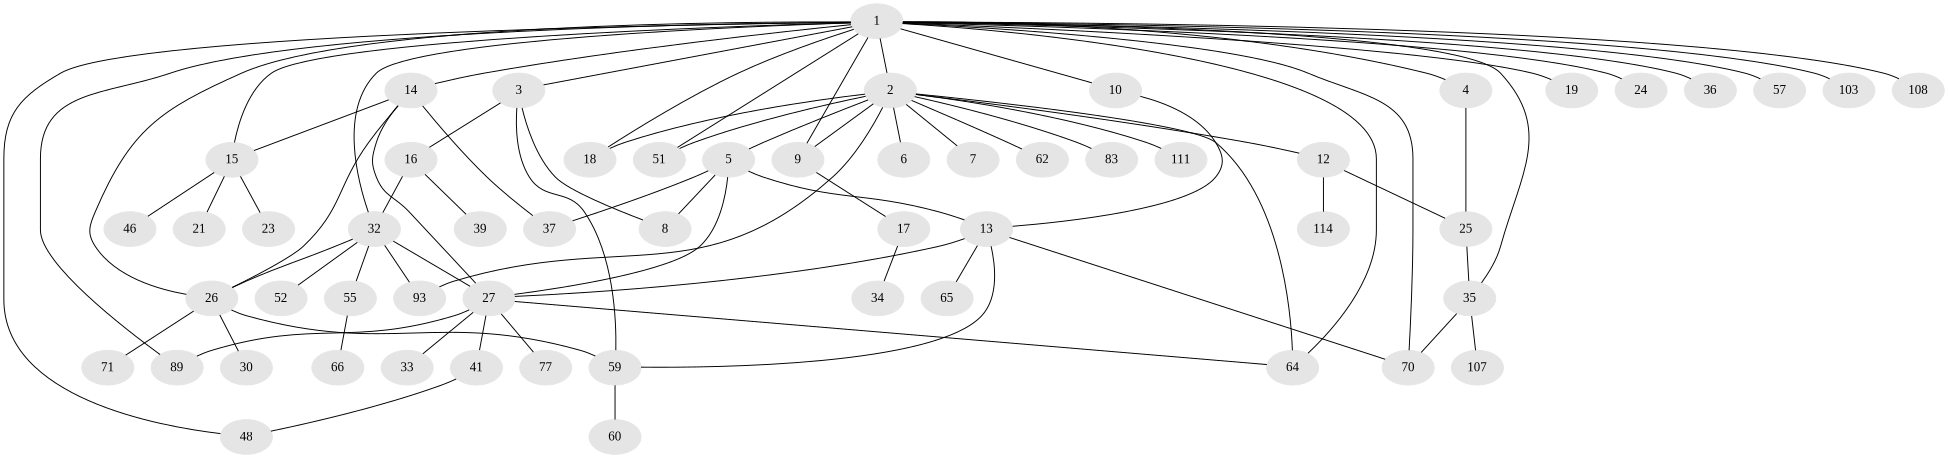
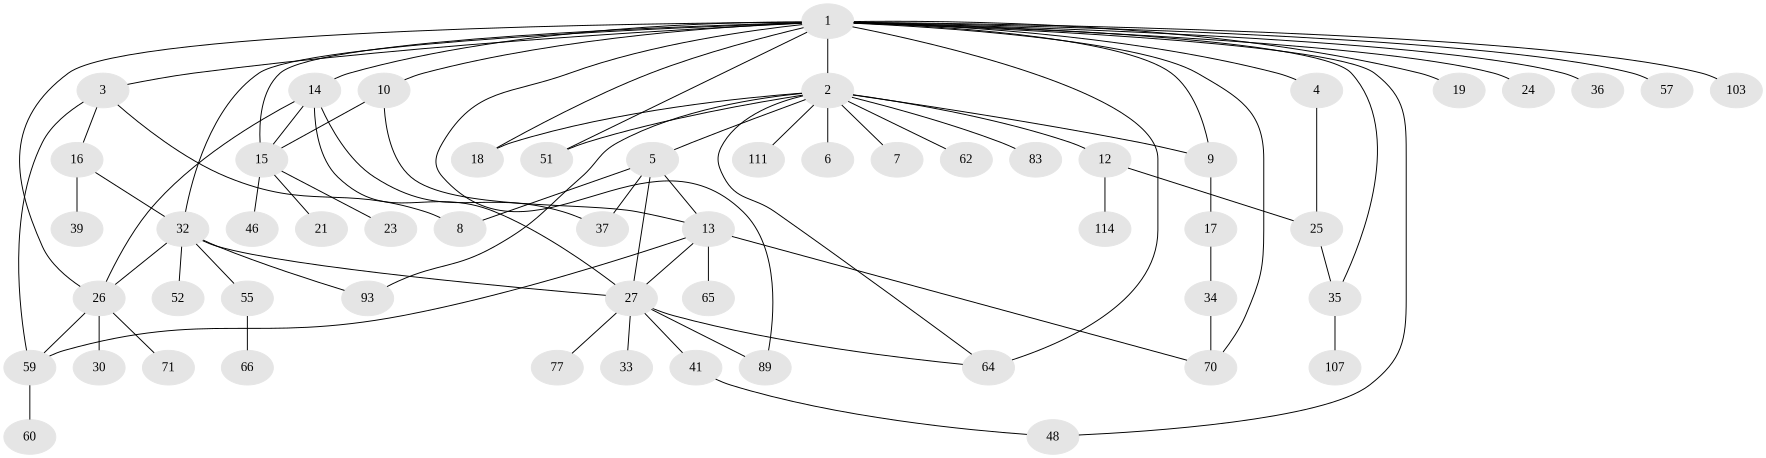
node "108": removed
edge "10" -- "15": added
edge "35" -- "70": now "34" -- "70"
